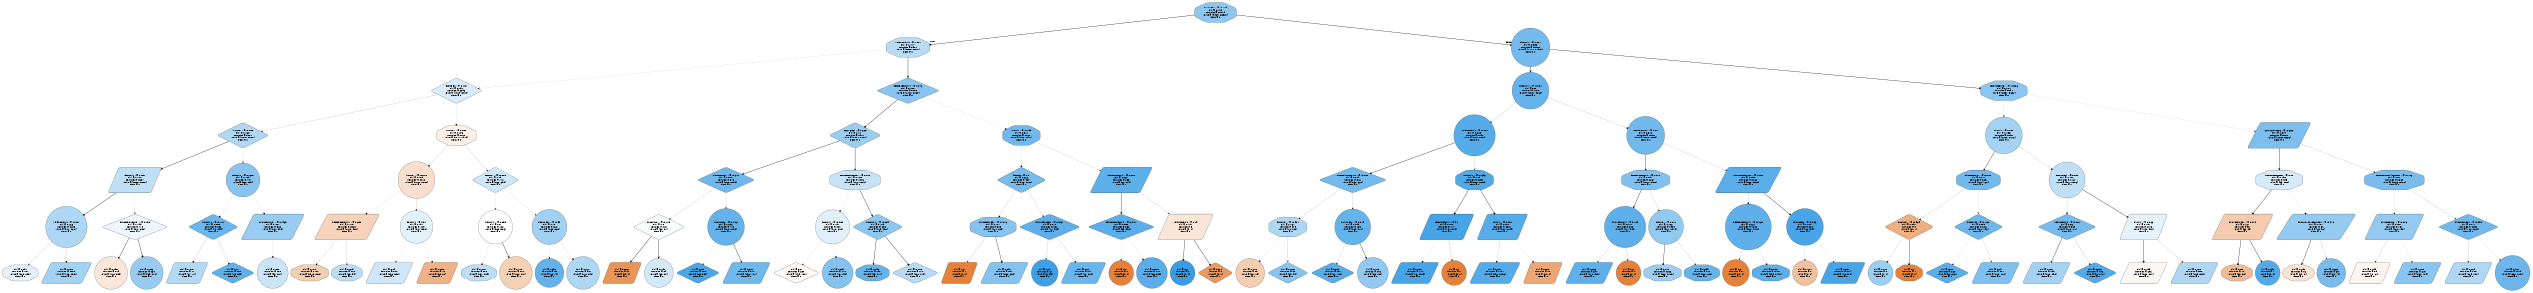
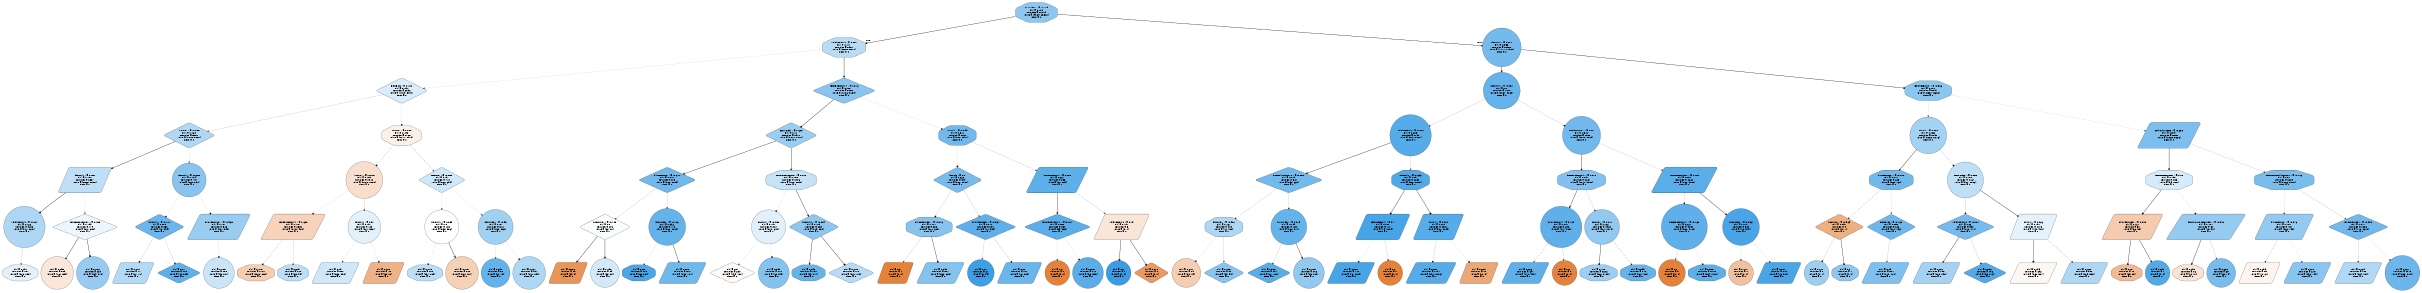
node "gini = 0.454 samples = 1321 value = [726, 1354] class = 1": removed
node "gini = 0.15 samples = 205 value = [25, 281] class = 1": shape diamond -> octagon
node "gini = 0.0 samples = 4 value = [9, 0] class = 0": fillcolor #e58139 -> #8dc7f0
node "gini = 0.24 samples = 262 value = [56, 346] class = 1": removed
